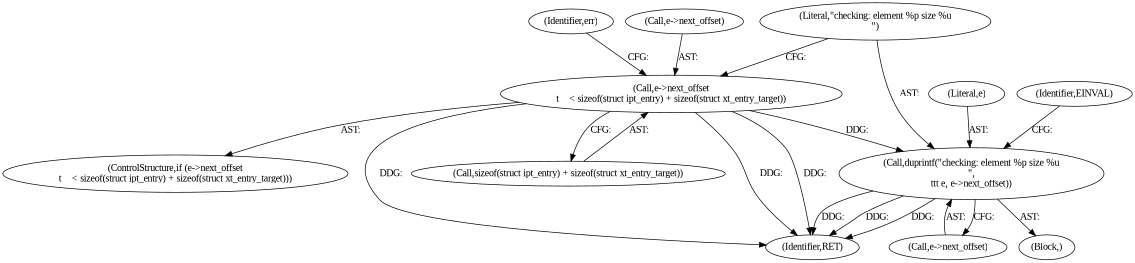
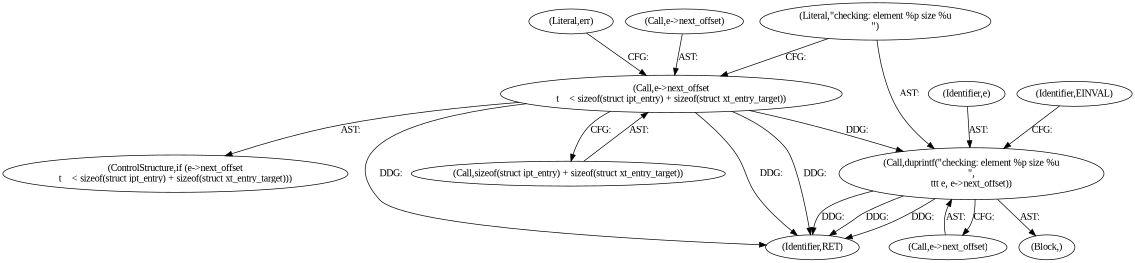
node "(Identifier,err)": label "(Identifier,err)" -> "(Literal,err)"
node "(Literal,e)": label "(Literal,e)" -> "(Identifier,e)"
